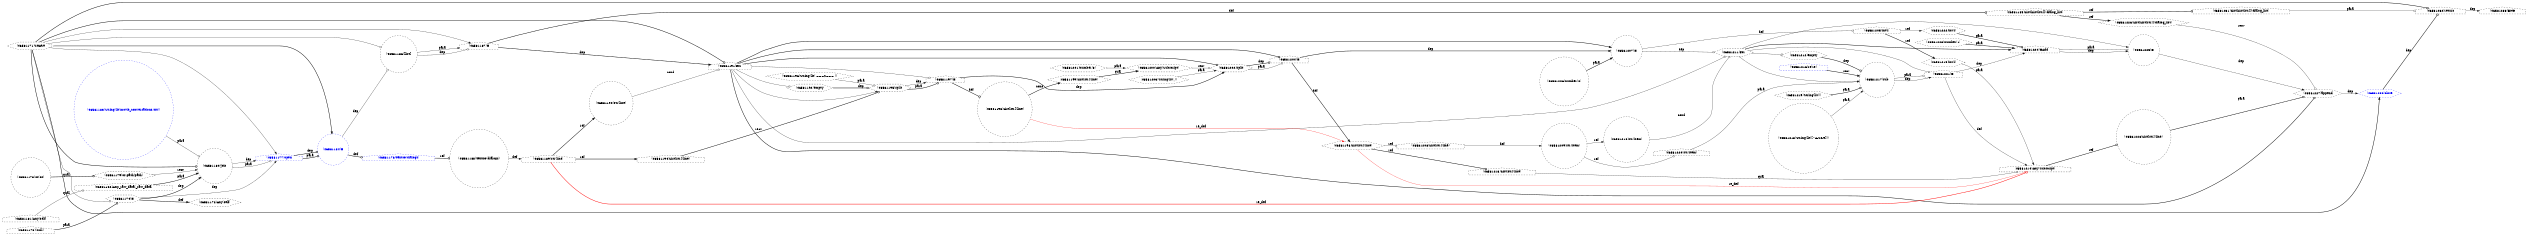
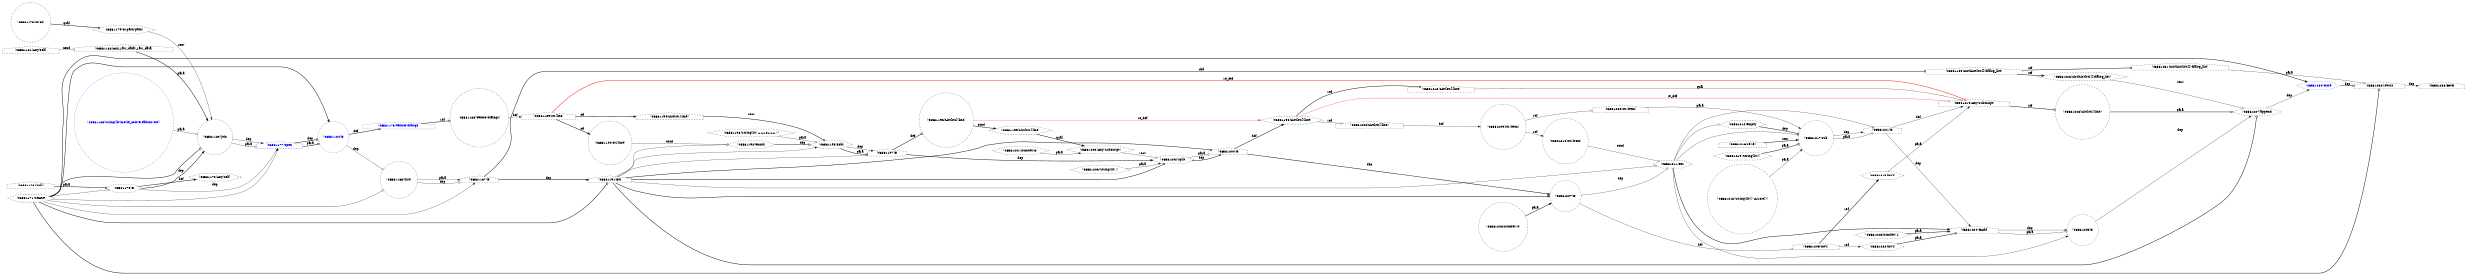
node "(46581216)re(re)": color blue -> black
edge "(46581190)str(line)" -> "(46581191)For": now "(46581190)str(line)" -> "(46581192)empty"
edge "(46581181)Any(self)" -> "(46581182)Any._raw_data(_raw_data)": label "qual" -> "cond"
